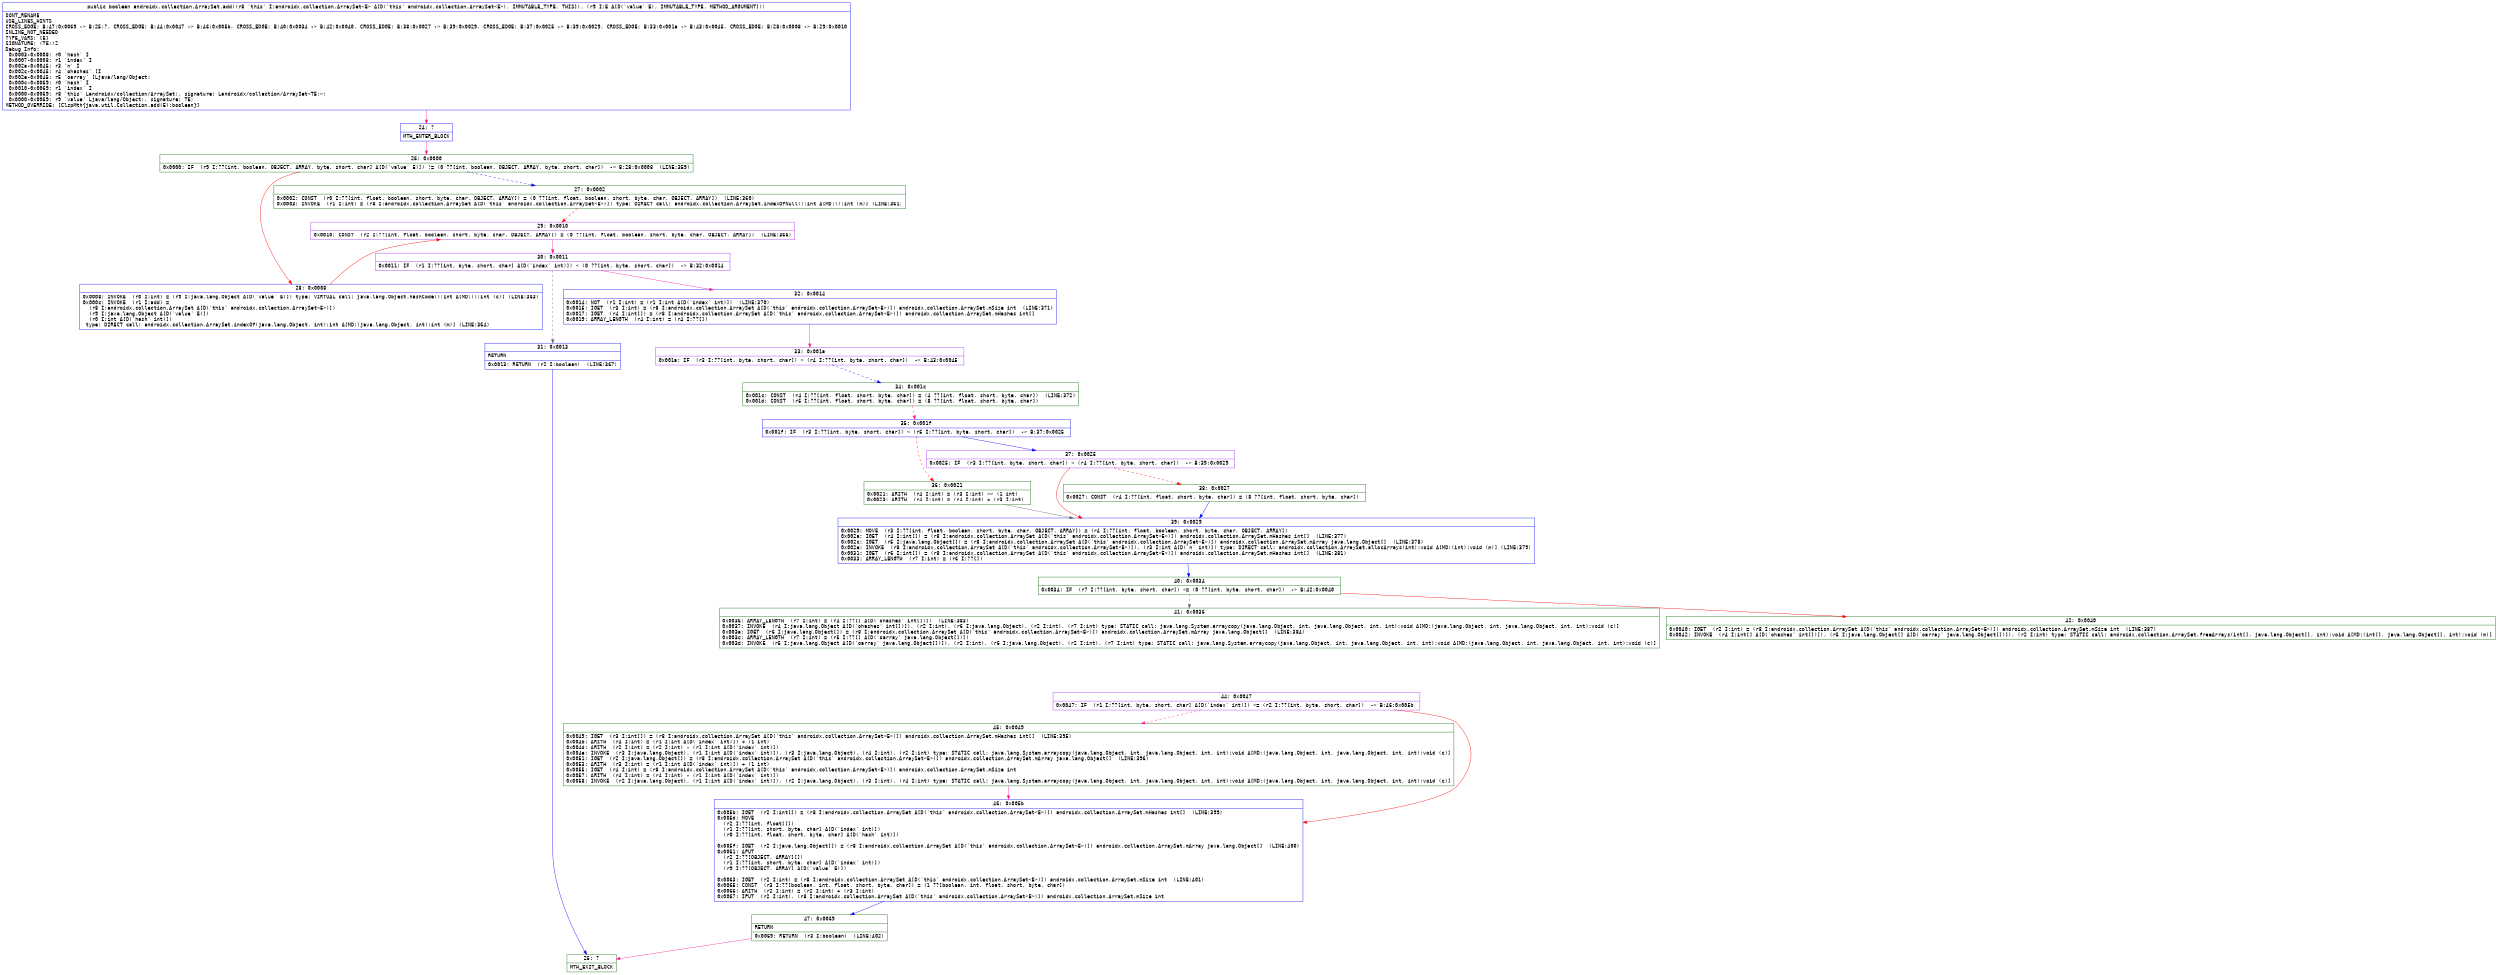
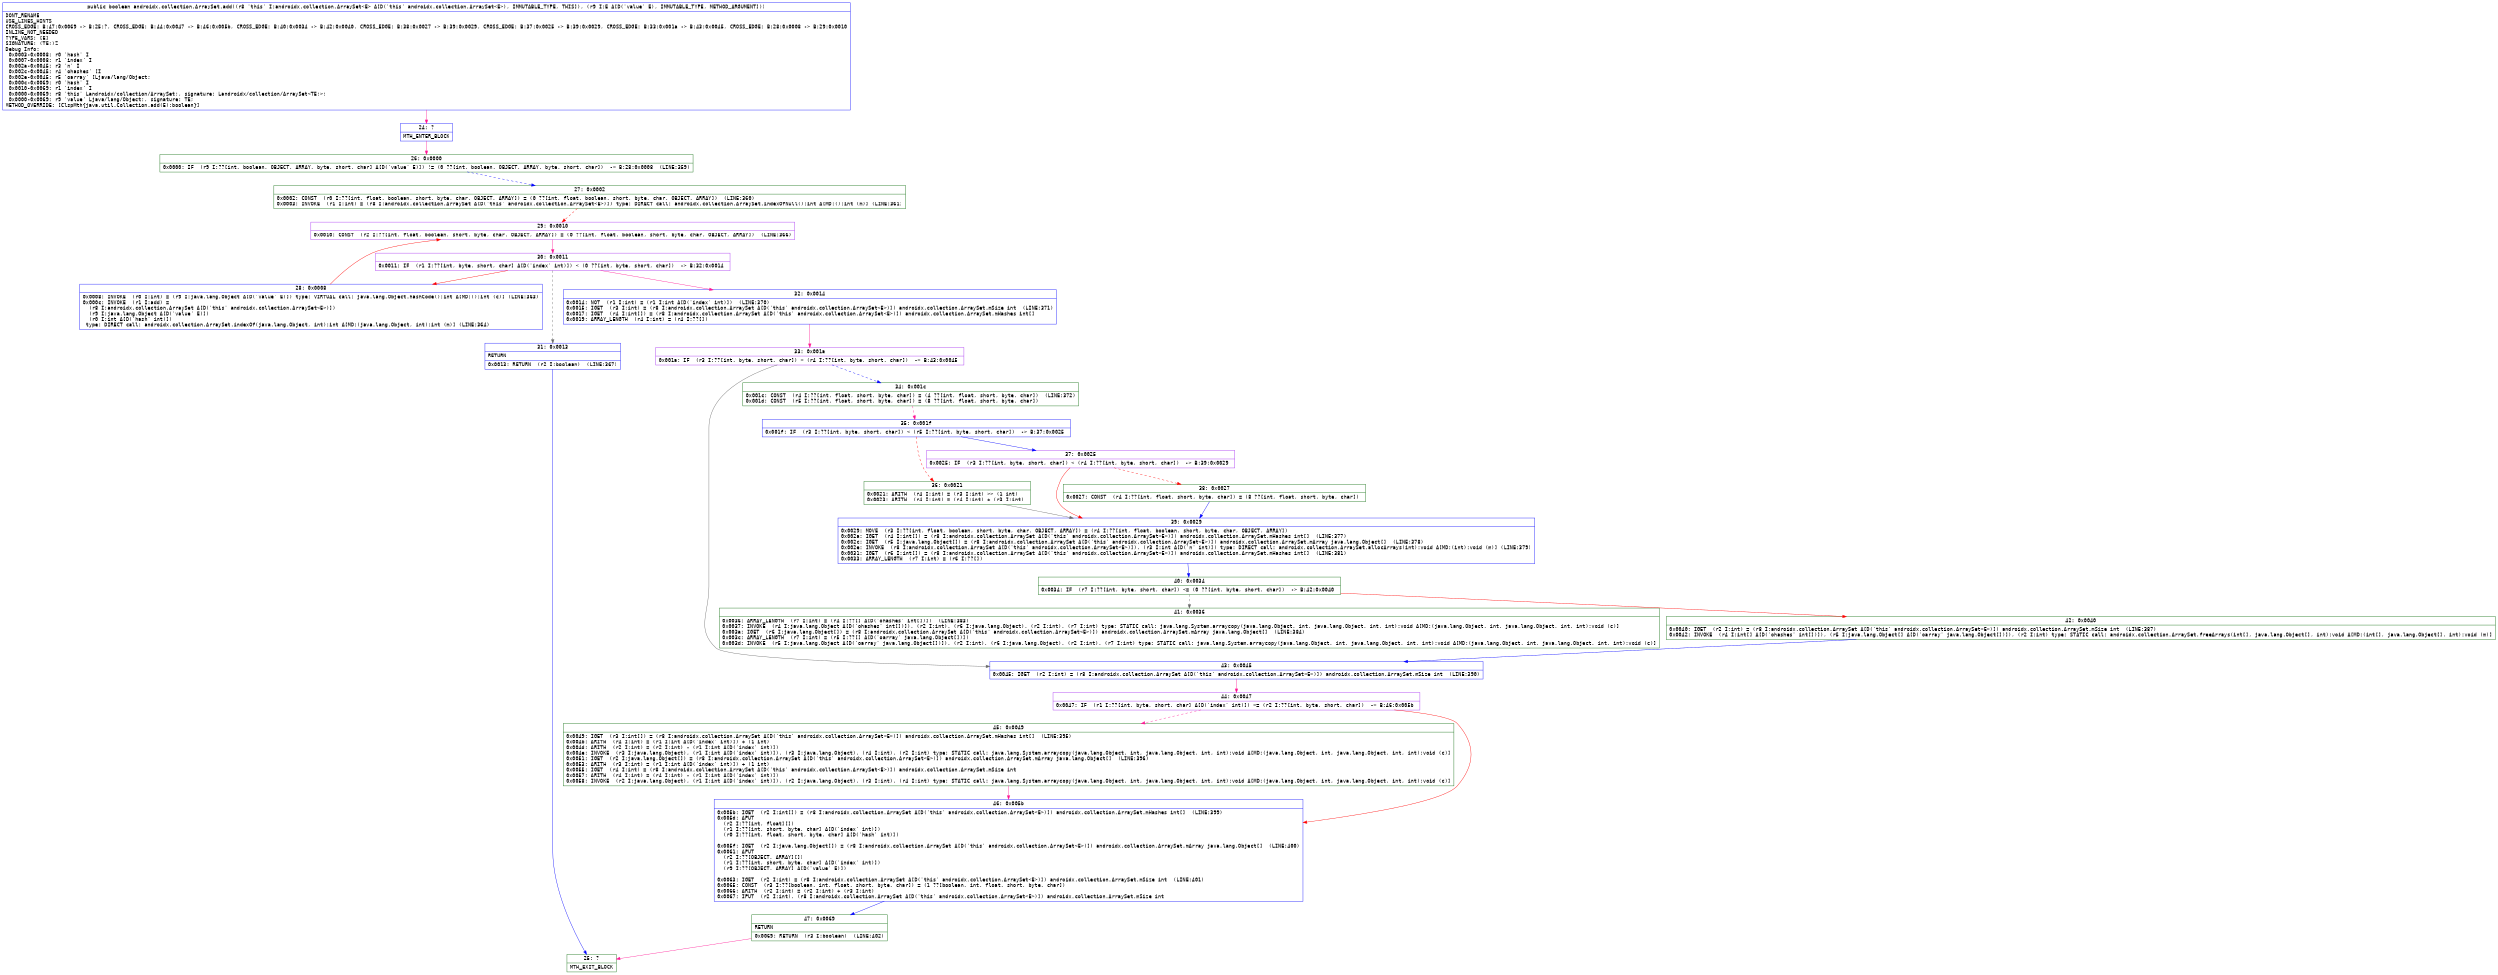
edge "26: 0x0000" -> "28: 0x0008": now "30: 0x0011" -> "28: 0x0008"
node "43: 0x0045": added
node "46: 0x005b": text "0x005d: MOVE" -> "0x005d: APUT"
